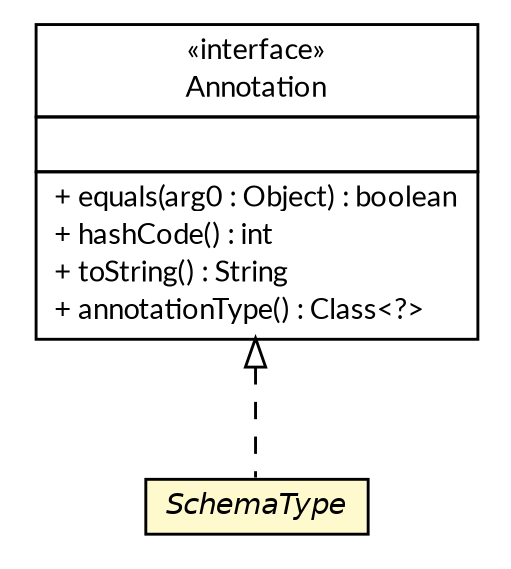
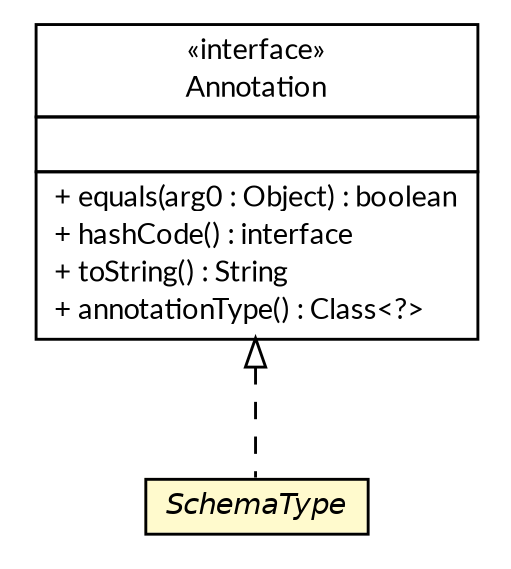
node "Annotation": text "+ hashCode() : int" -> "+ hashCode() : interface"
